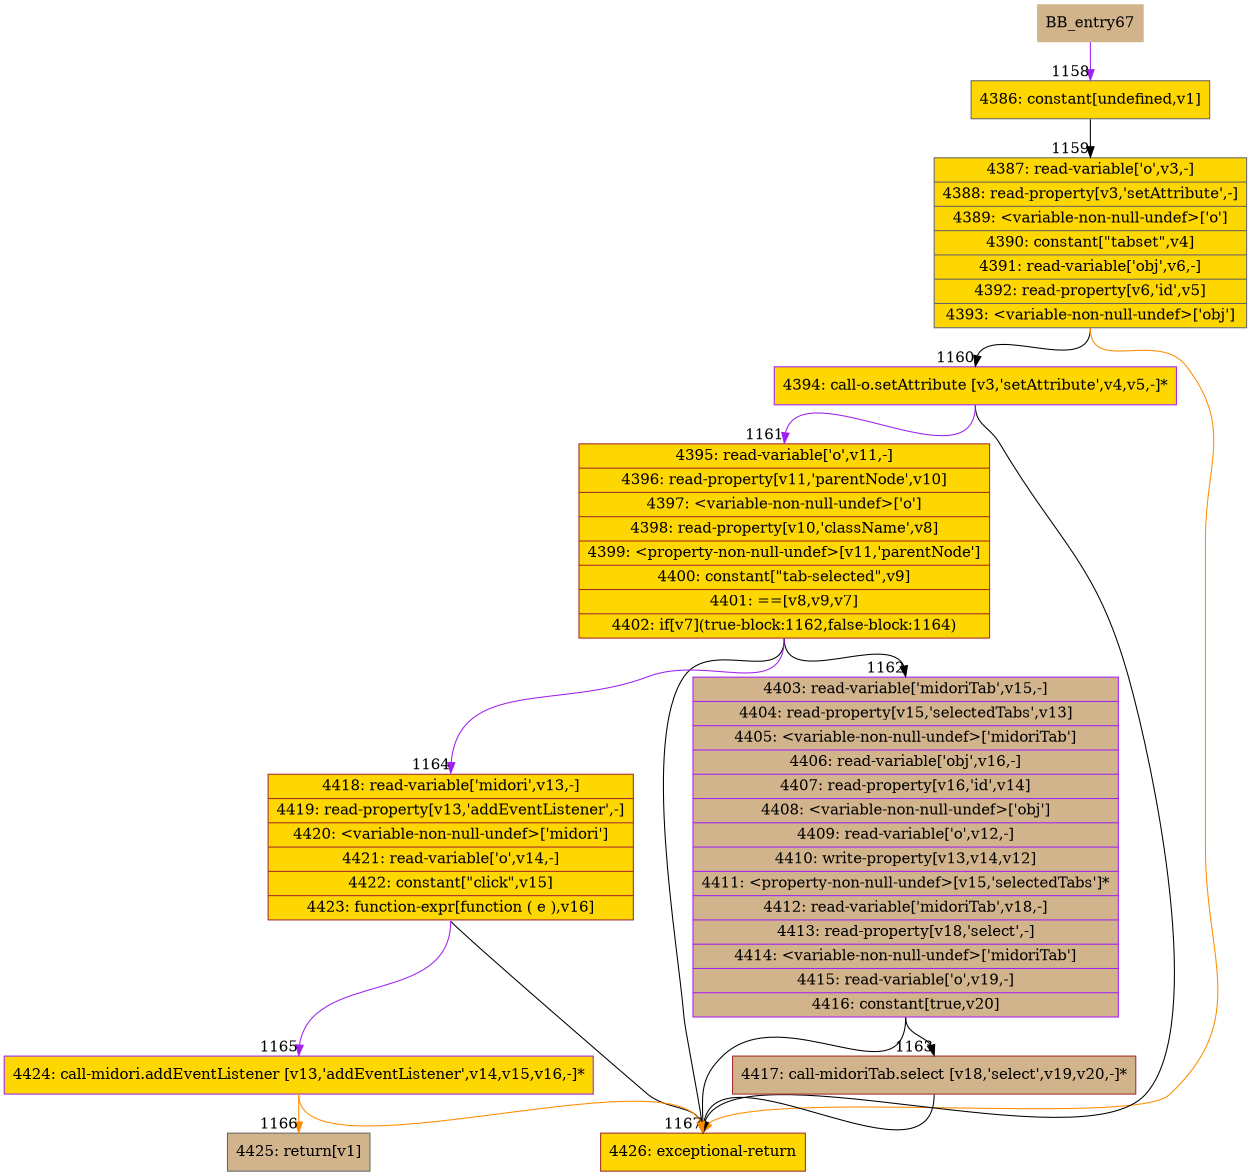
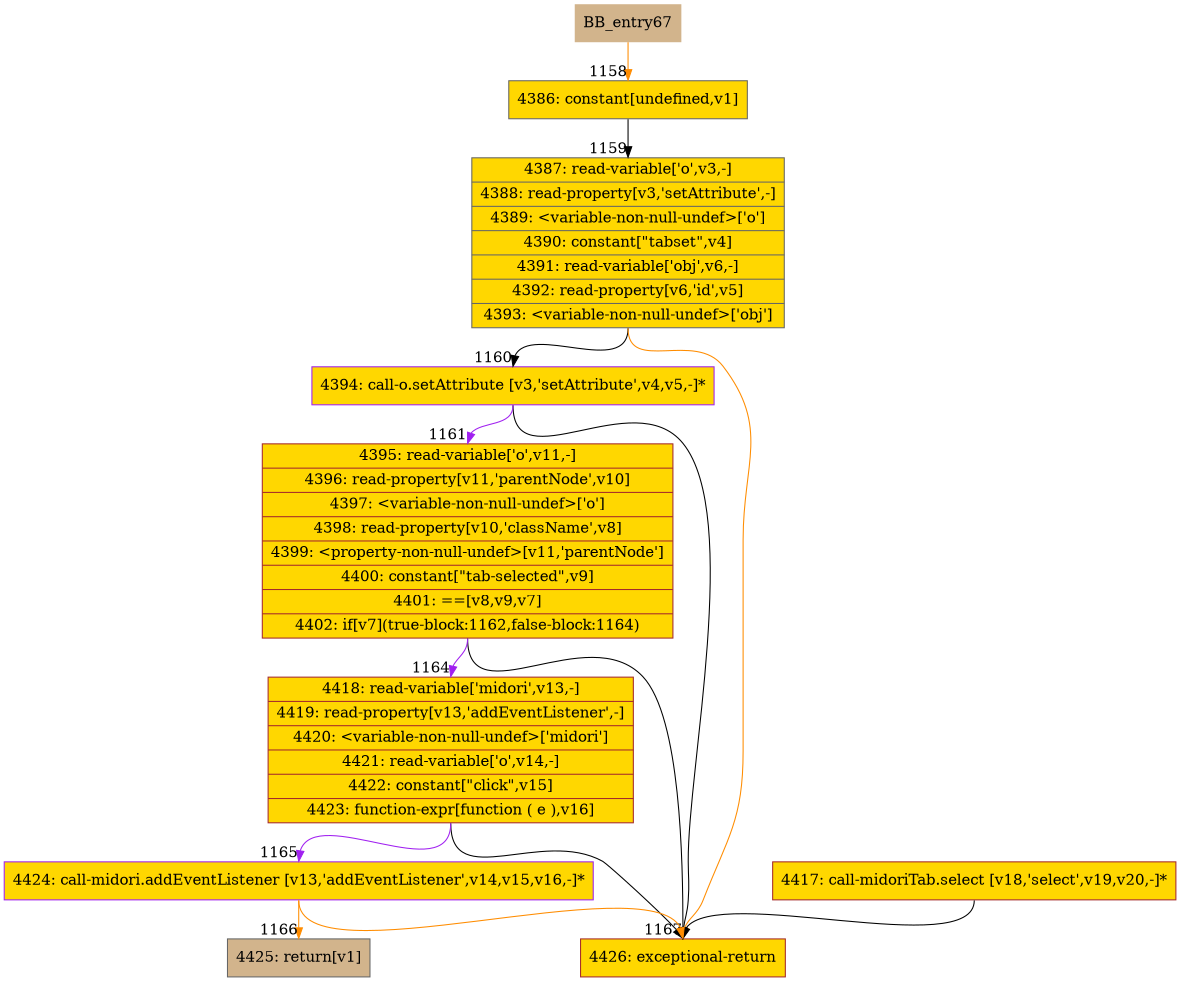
edge "BB_entry67" -> "4386: constant[undefined,v1]": color purple -> darkorange
node "4403: read-variable['midoriTab',v15,-]": removed
node "4417: call-midoriTab.select [v18,'select',v19,v20,-]*": fillcolor tan -> gold
